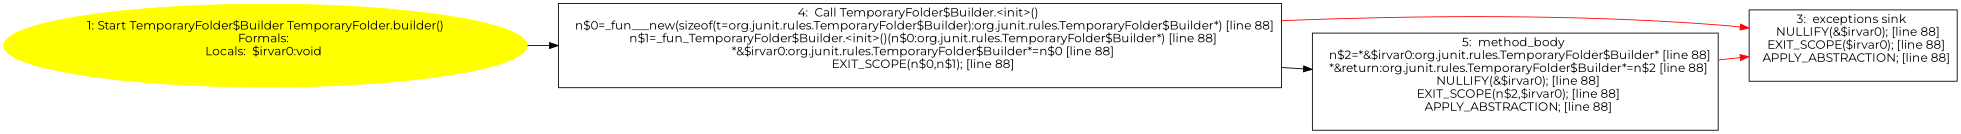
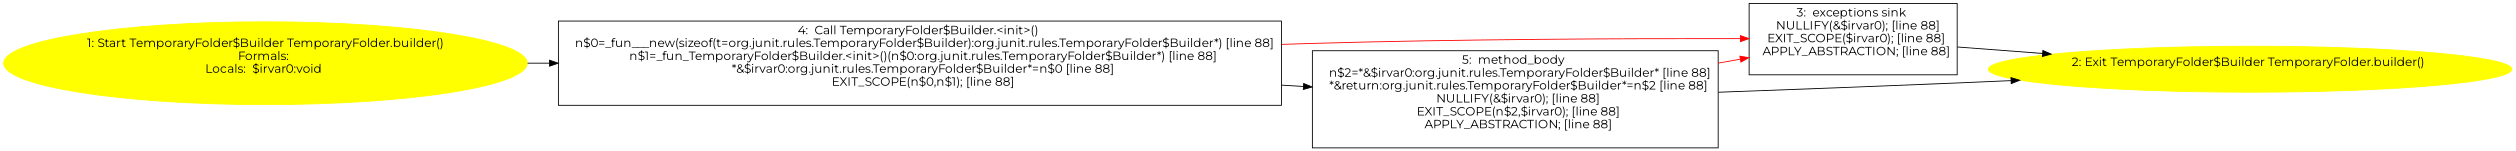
node "2: Exit TemporaryFolder$Builder TemporaryFolder.builder()": added
